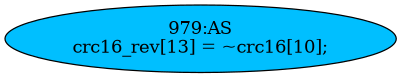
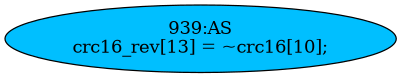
node "979:AS crc16_rev[13] = ~crc16[10];": label "979:AS crc16_rev[13] = ~crc16[10];" -> "939:AS crc16_rev[13] = ~crc16[10];"
